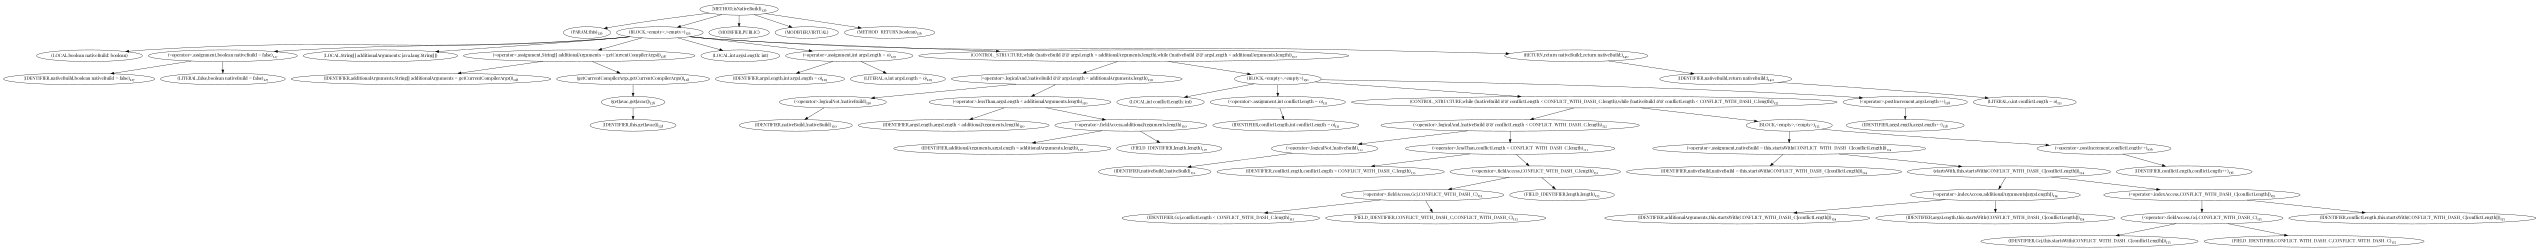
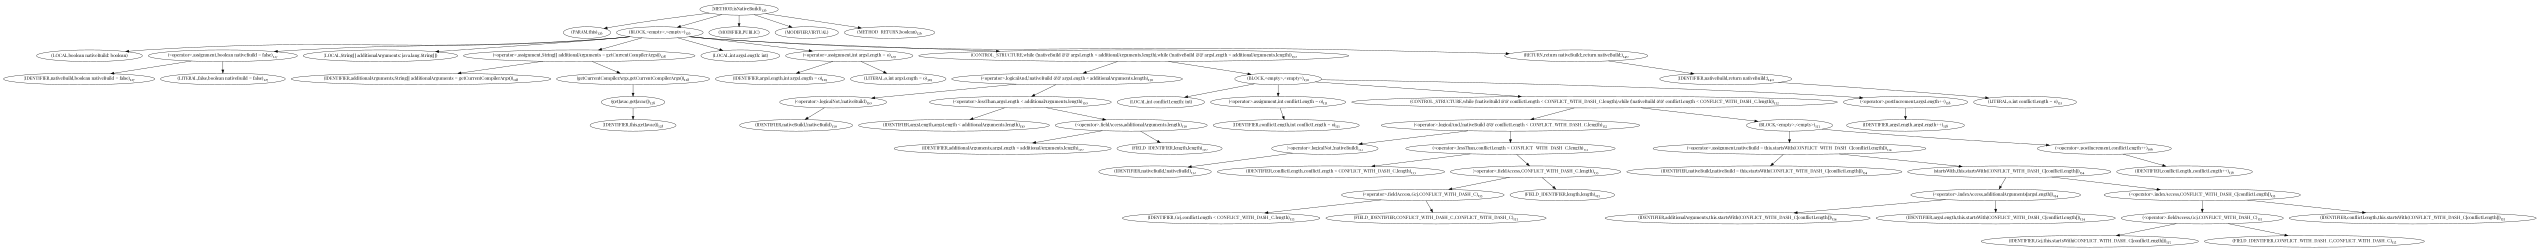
node "(LITERAL,0,int argsLength = 0)": text "129" -> "329"
